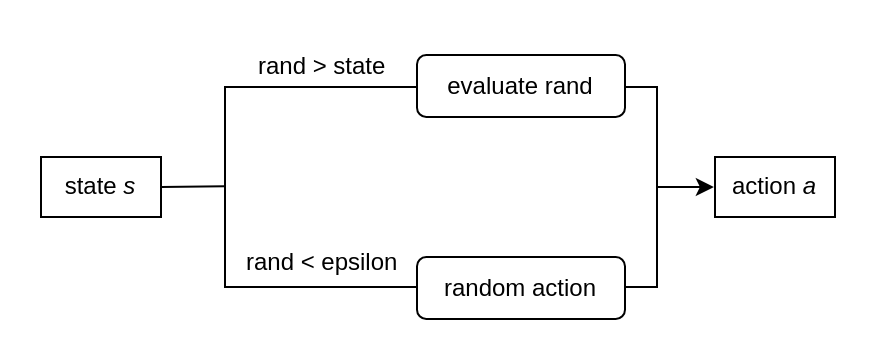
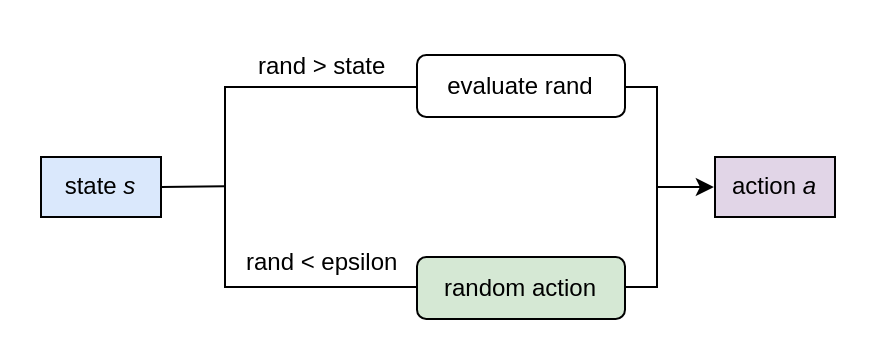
node "state s": fillcolor #ffffff -> #dae8fc
node "action a": fillcolor #ffffff -> #e1d5e7
node "random action": fillcolor #ffffff -> #d5e8d4
